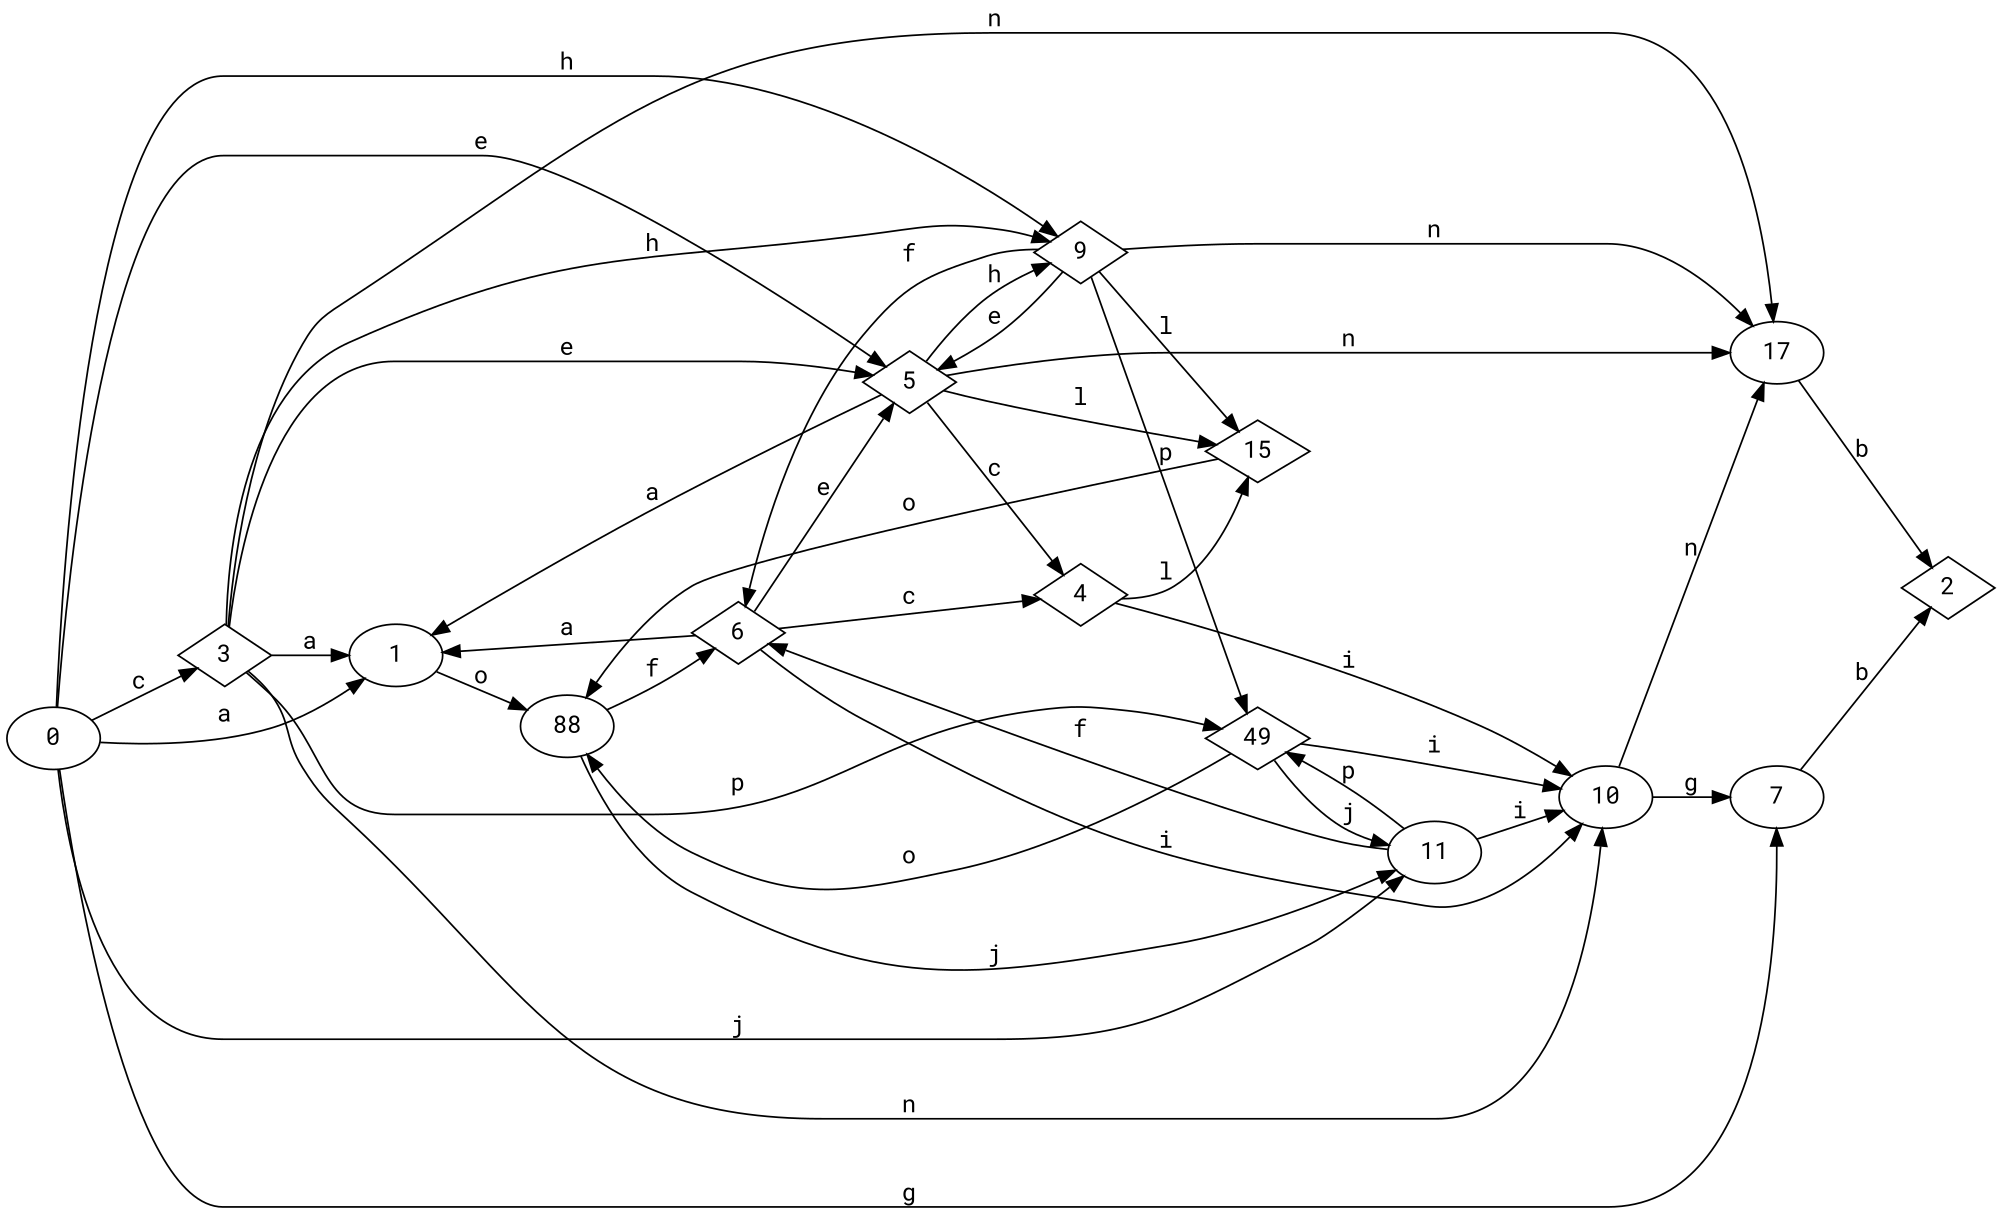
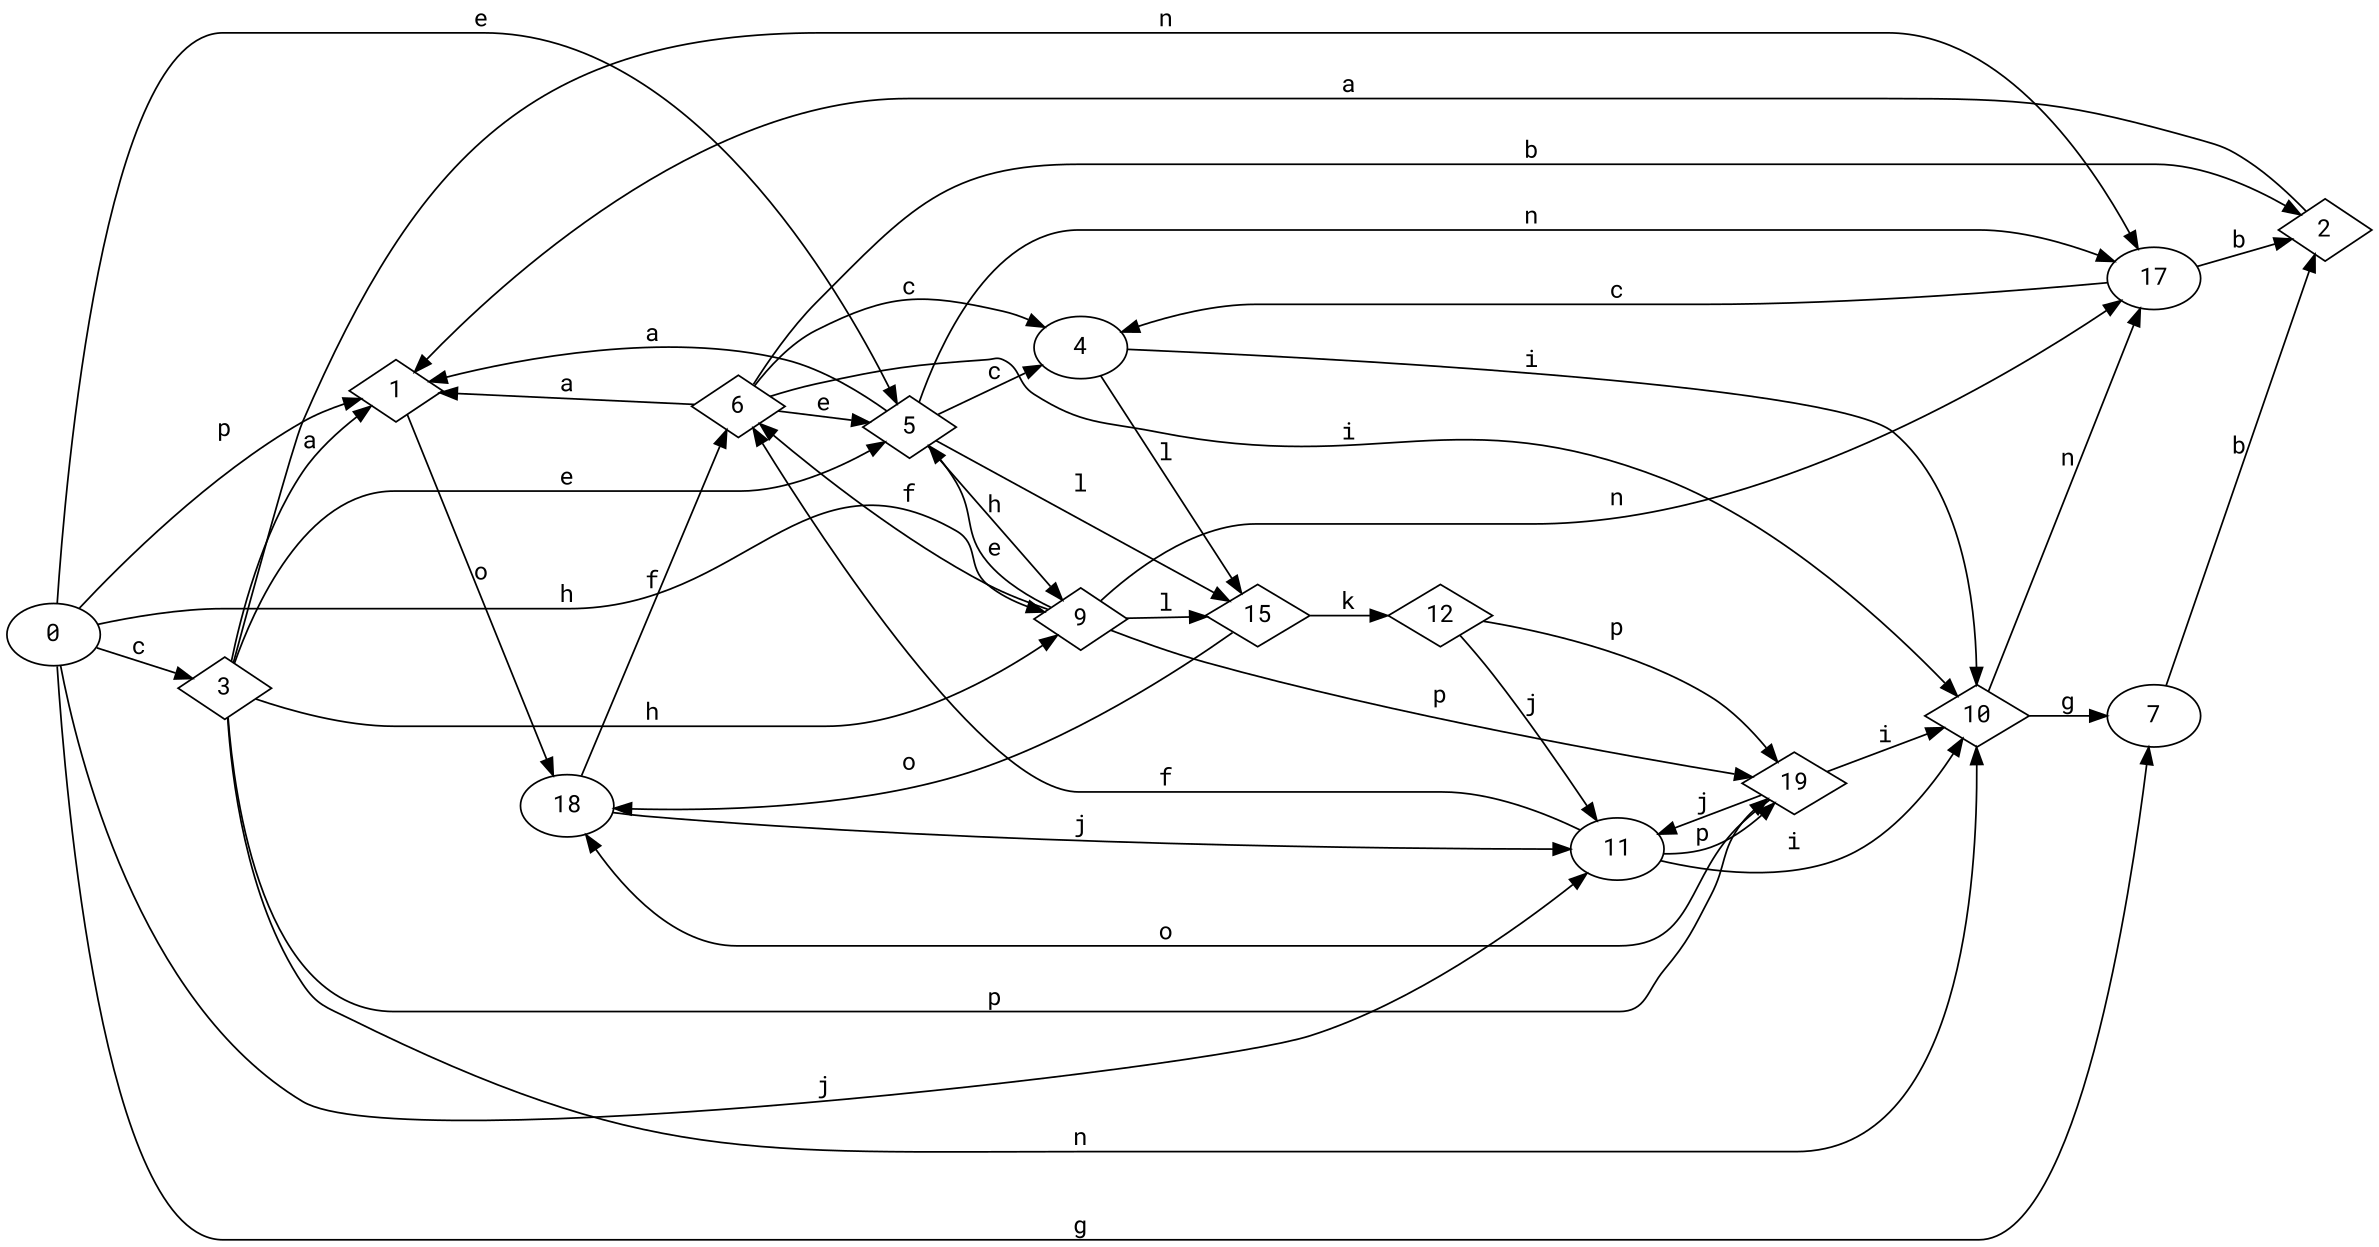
edge "2" -> "1": added, label "a"
edge "6" -> "2": added, label "b"
edge "17" -> "4": added, label "c"
node "4": shape diamond -> ellipse
node "12": added
node "1": shape ellipse -> diamond
edge "0" -> "1": label "a" -> "p"
node "88": label "88" -> "18"
node "49": label "49" -> "19"
node "10": shape ellipse -> diamond
